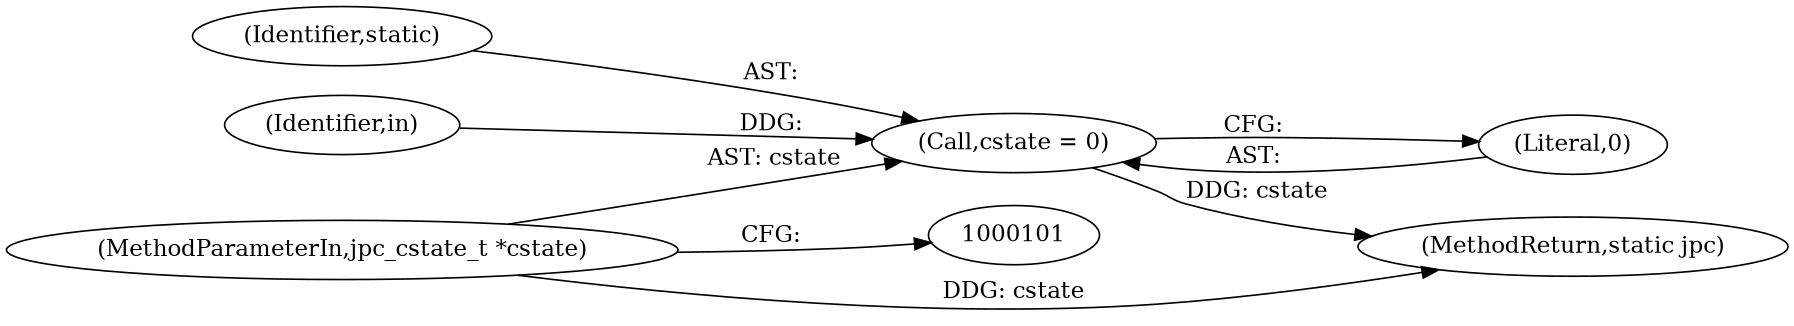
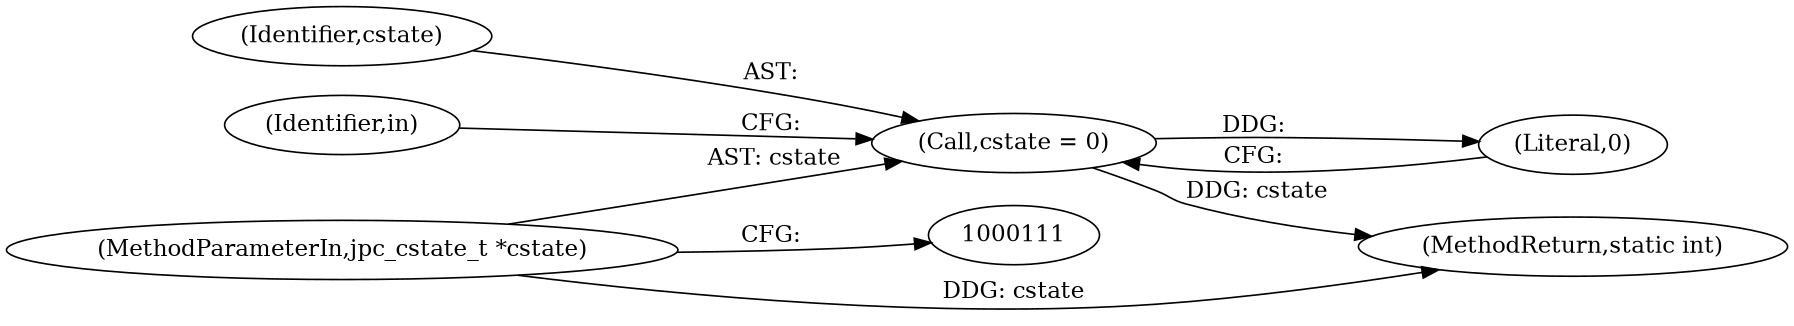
node "(Identifier,static)": label "(Identifier,static)" -> "(Identifier,cstate)"
edge "(Identifier,in)" -> "(Call,cstate = 0)": label "DDG: " -> "CFG: "
edge "(Call,cstate = 0)" -> "(Literal,0)": label "CFG: " -> "DDG: "
edge "(Literal,0)" -> "(Call,cstate = 0)": label "AST: " -> "CFG: "
node "1000101": label "1000101" -> "1000111"
node "(MethodReturn,static jpc)": label "(MethodReturn,static jpc)" -> "(MethodReturn,static int)"
